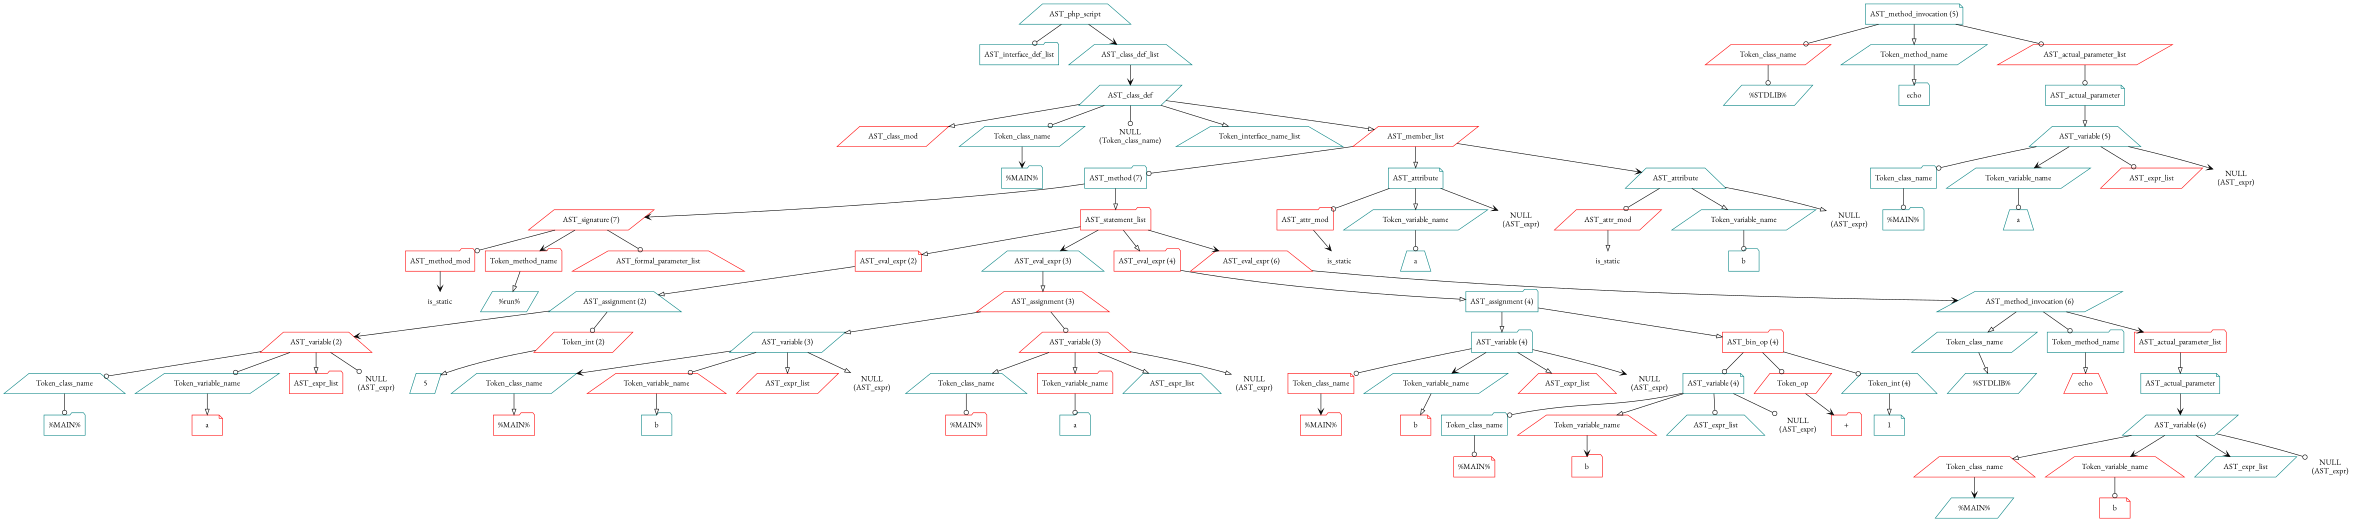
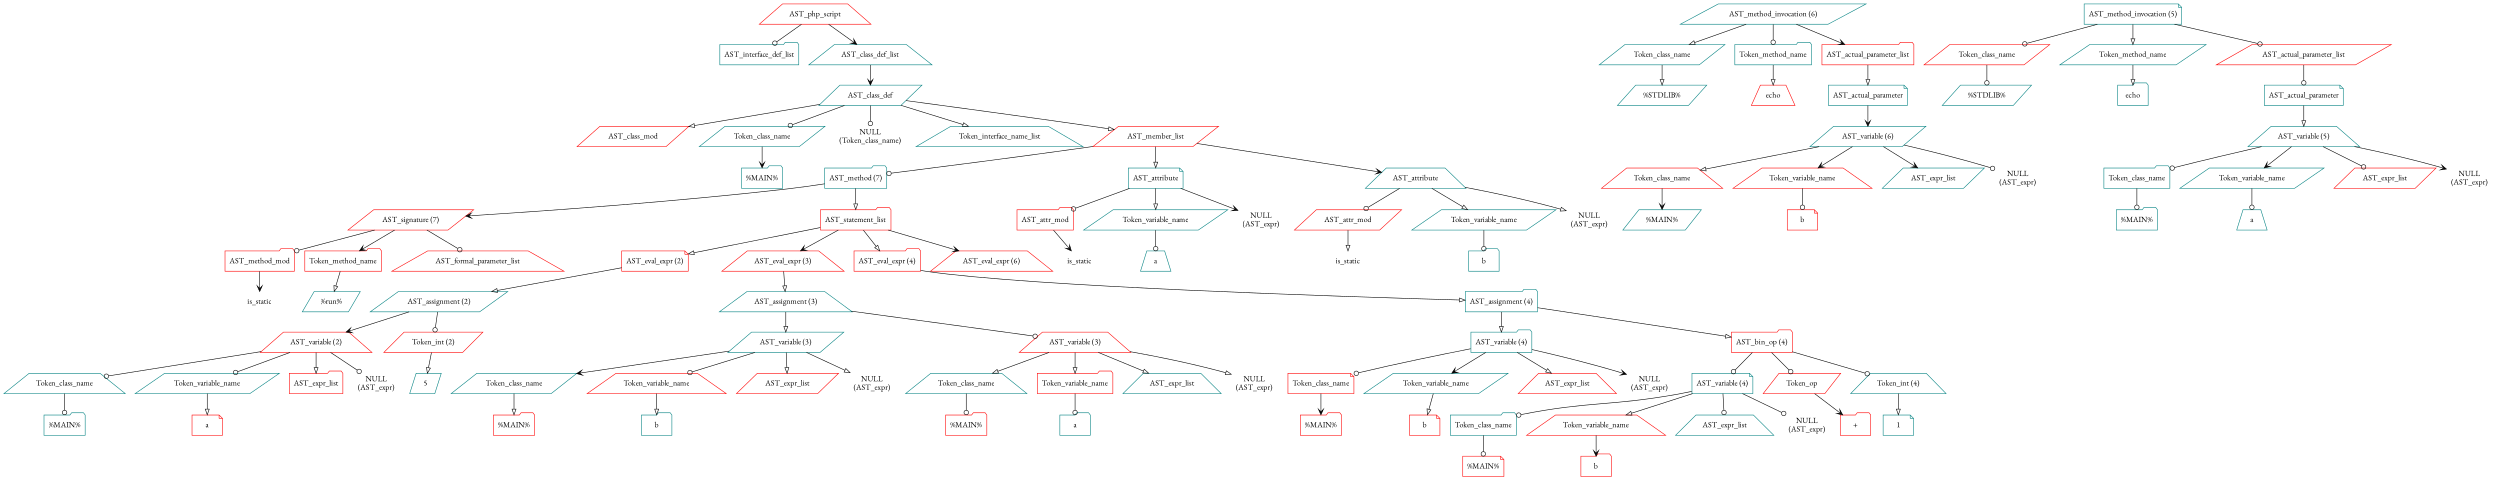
node "AST_php_script": color teal -> red
node "AST_eval_expr (3)": color teal -> red
edge "AST_eval_expr (6)" -> "AST_method_invocation (6)": removed
node "AST_assignment (2)": shape trapezium -> parallelogram
node "AST_assignment (3)": color red -> teal
